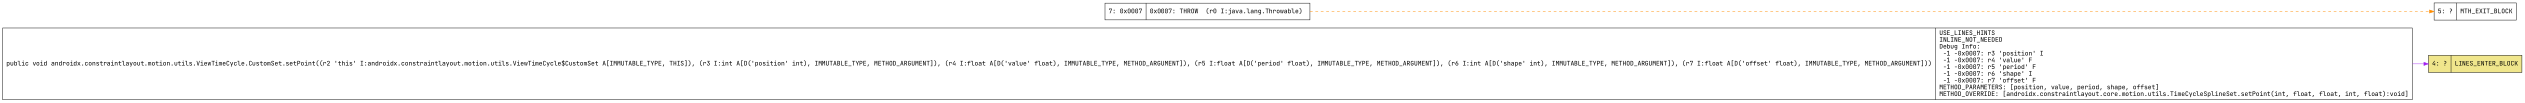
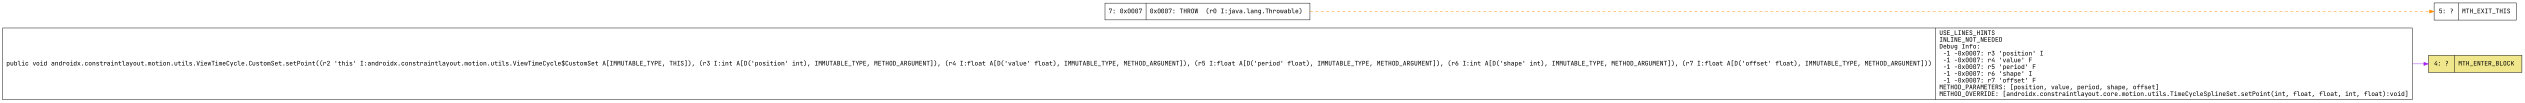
node "5: ?": text "MTH_EXIT_BLOCK" -> "MTH_EXIT_THIS"
node "4: ?": text "LINES_ENTER_BLOCK" -> "MTH_ENTER_BLOCK"
